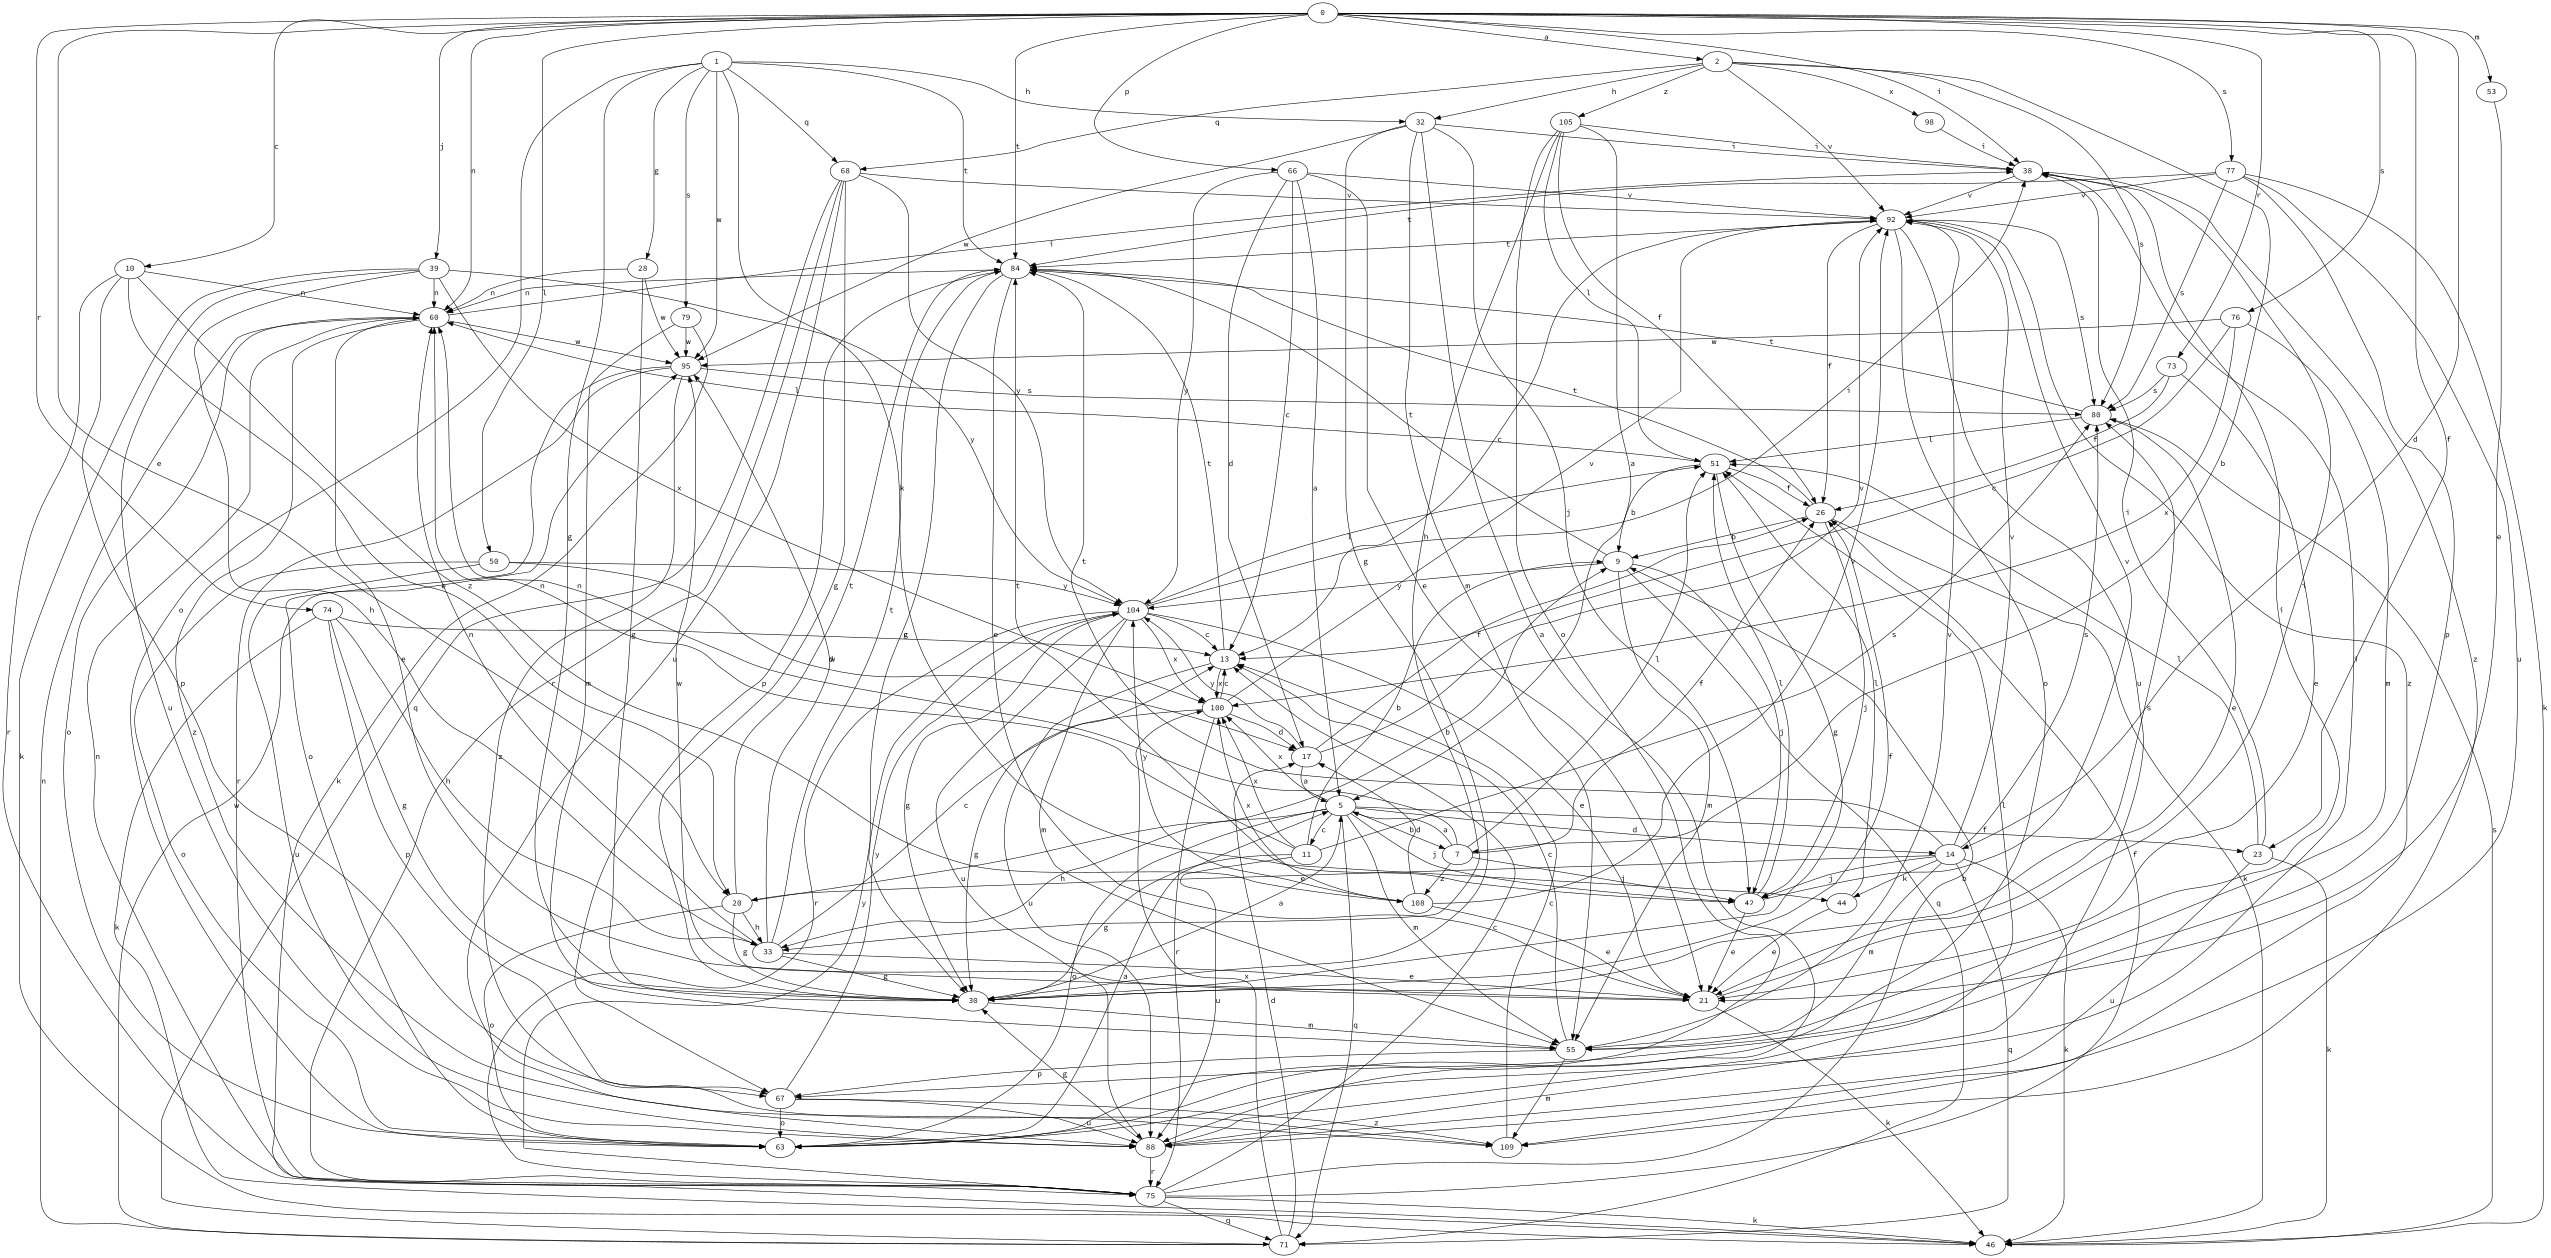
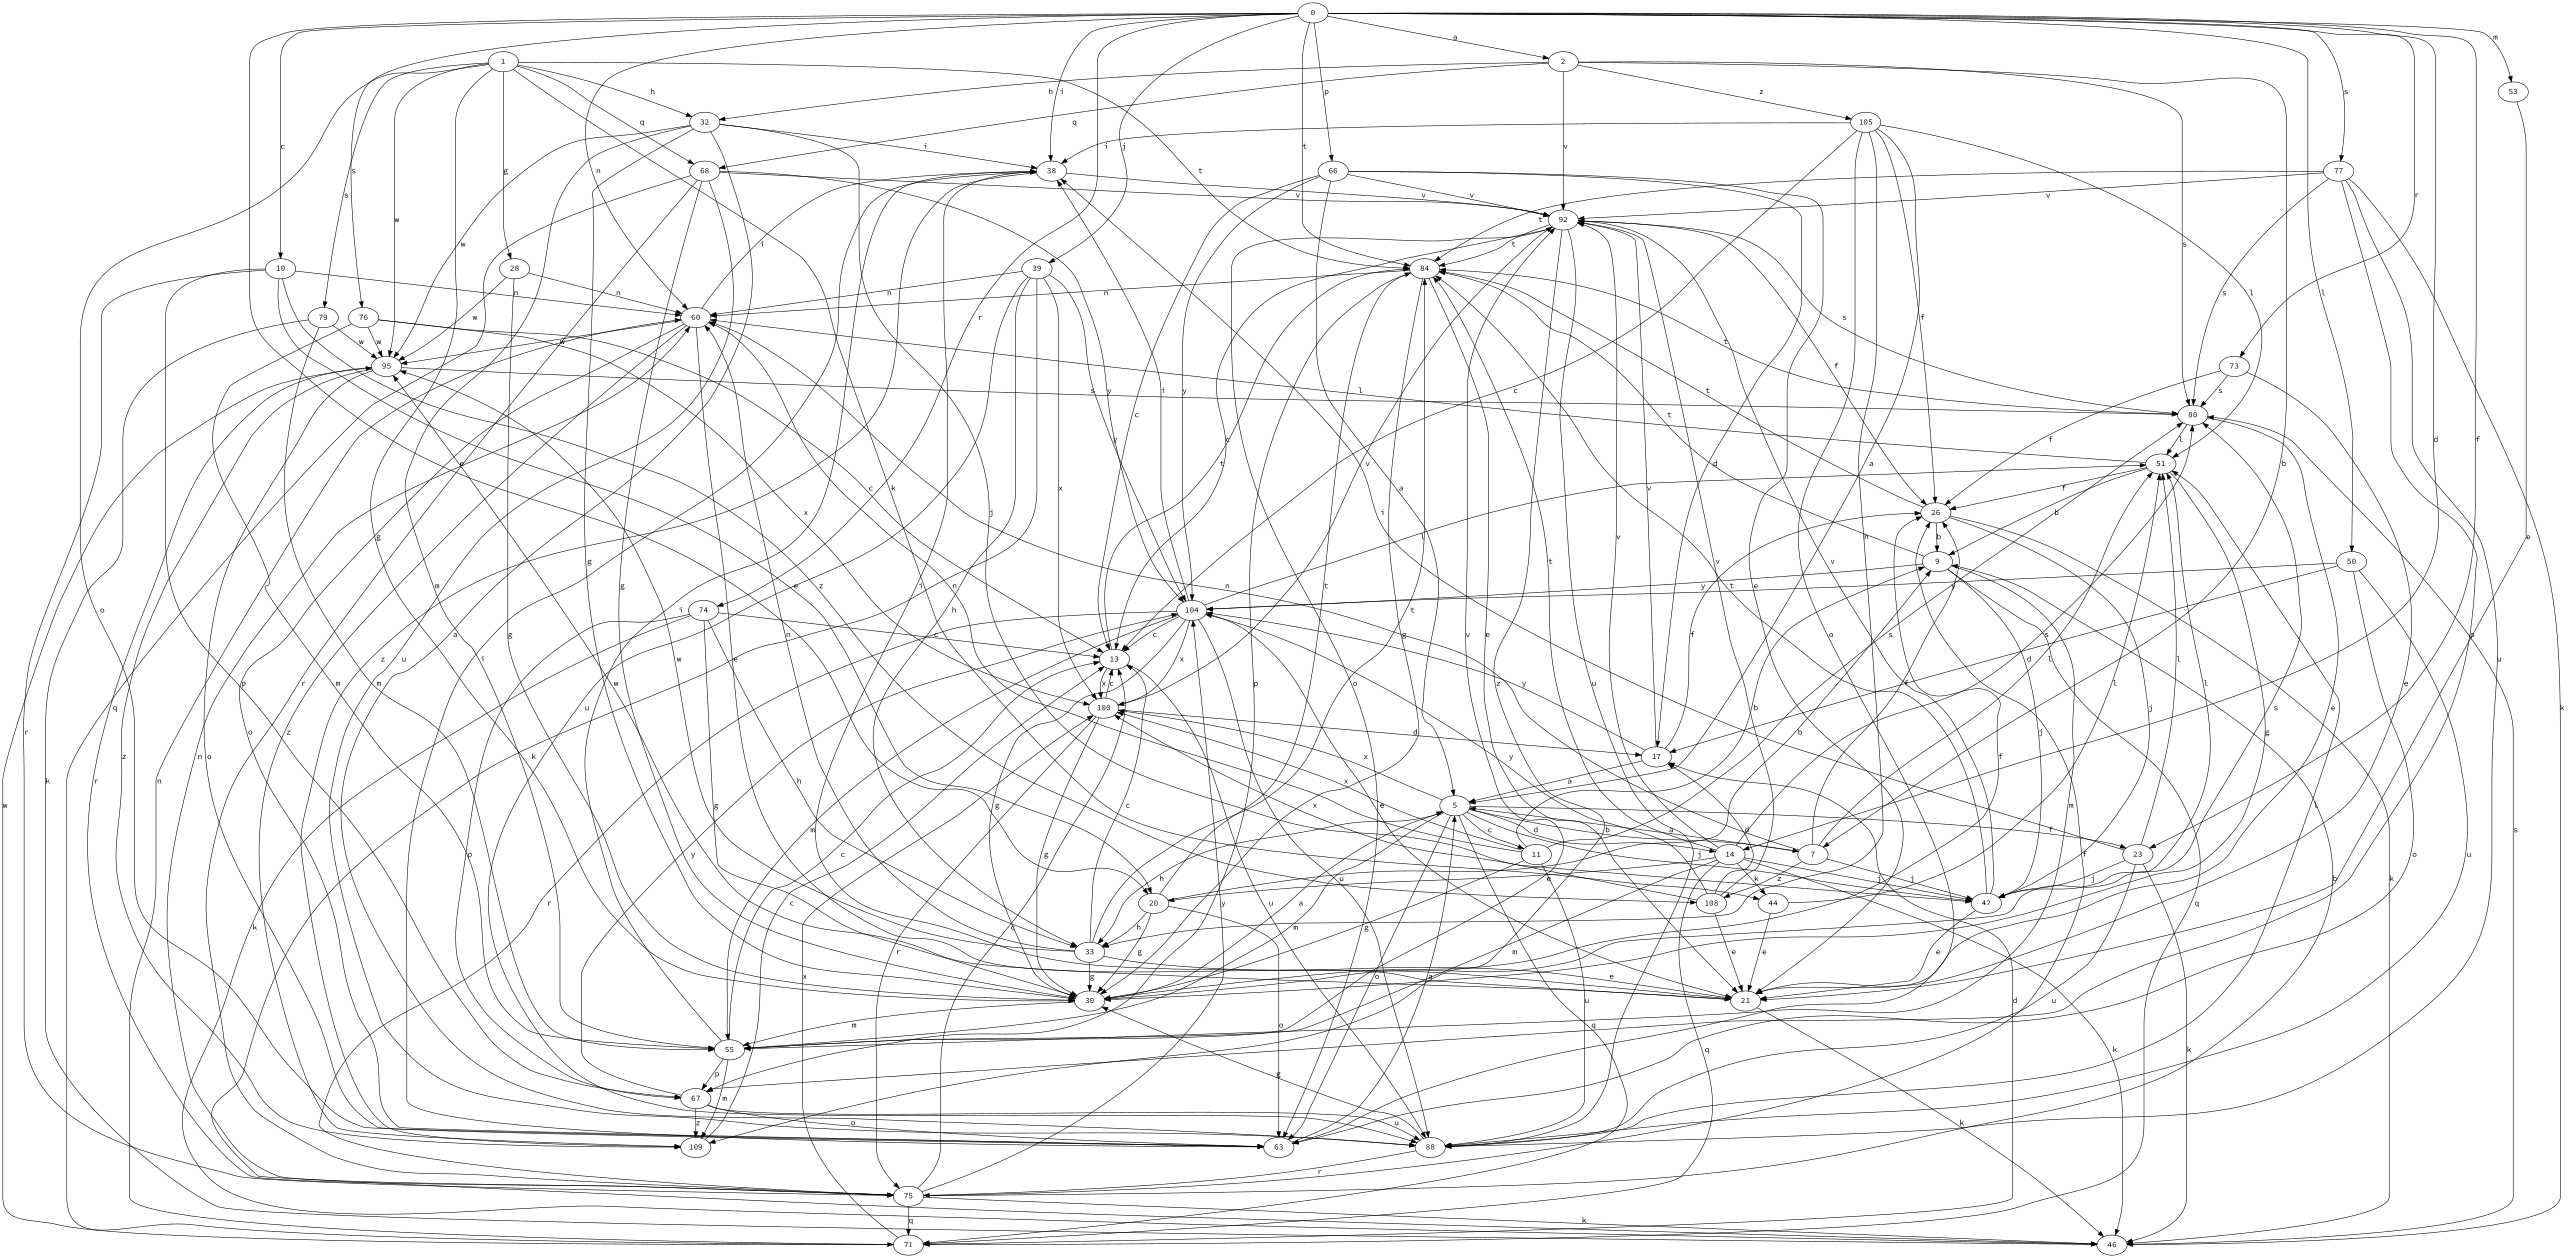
node "98": removed
edge "105" -> "13": added, label "c"
edge "23" -> "42": added, label "j"
